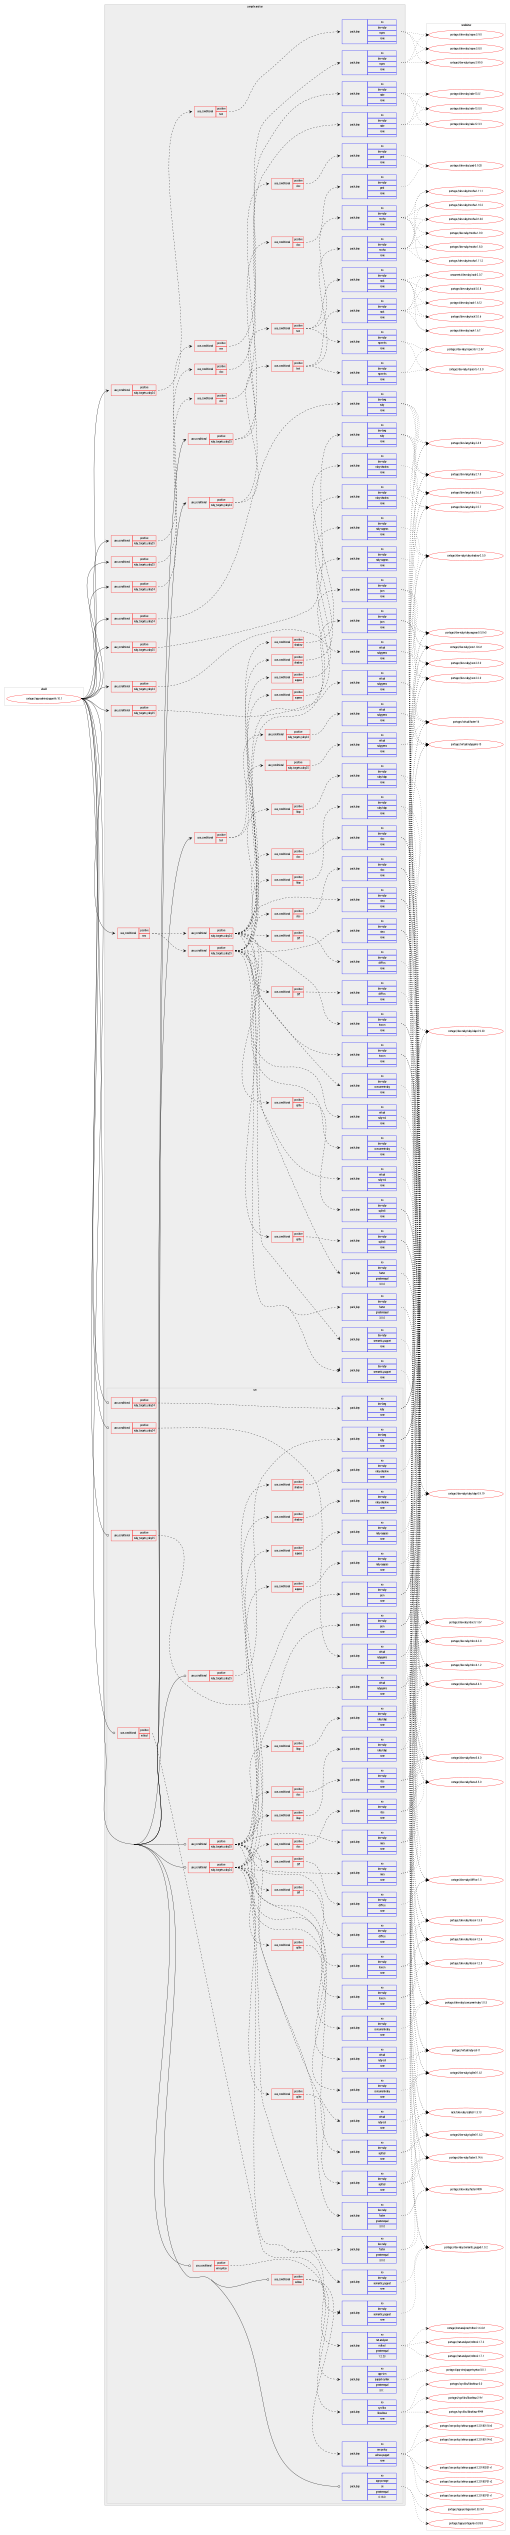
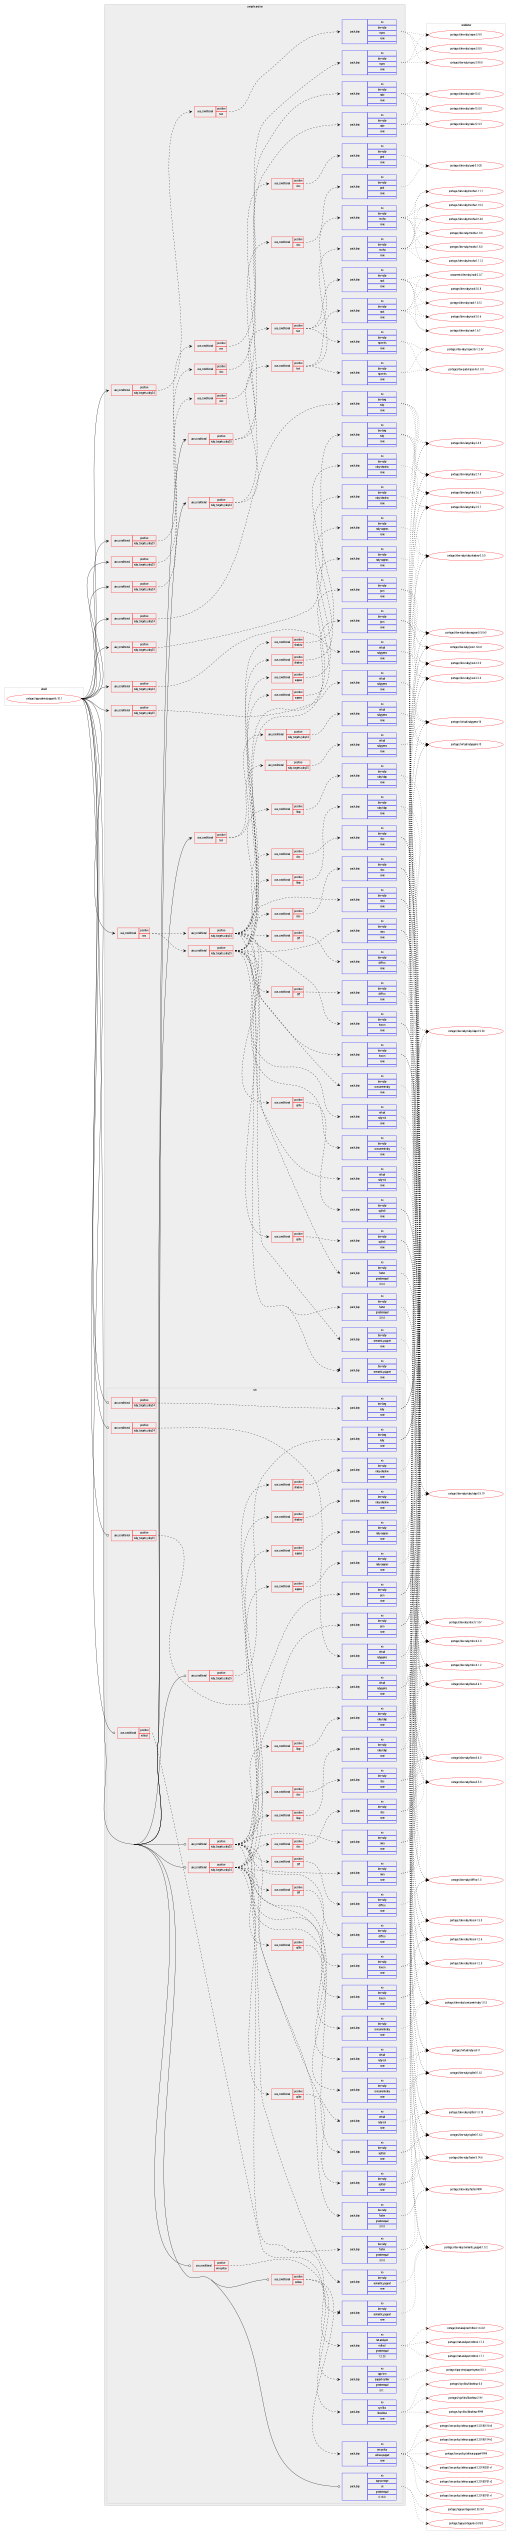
node "portage://dev-ruby/rspec-its-1.3.0": label "portage://dev-ruby/rspec-its-1.3.0" -> "portage://dev-pack/rspec-its-1.3.0"
node "portage://virtual/facter-16": label "portage://virtual/facter-16" -> "portage://virtual/rubygems-16"
node "rack://dev-ruby/sqlite3-1.3.13": label "rack://dev-ruby/sqlite3-1.3.13" -> "portage://dev-ruby/sqlite3-1.3.13"
node "portage://sec-policy/selinux-puppet-9999": added
